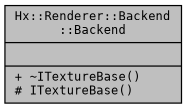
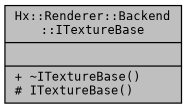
node "Hx::Renderer::Backend": text "::Backend" -> "::ITextureBase"
